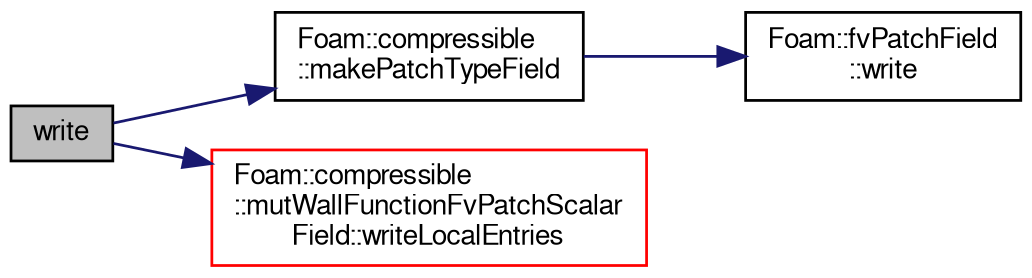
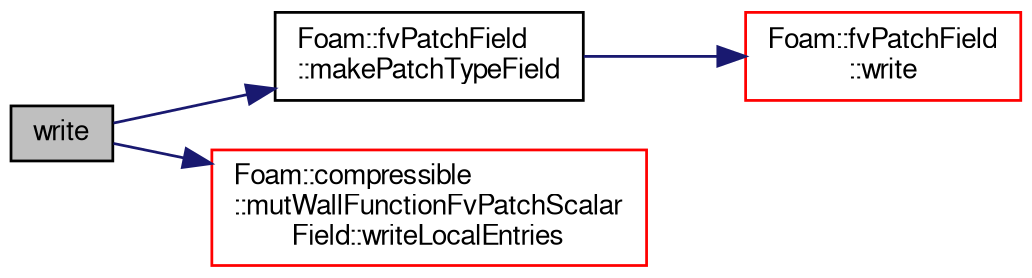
node "Foam::compressible ::makePatchTypeField": label "Foam::compressible ::makePatchTypeField" -> "Foam::fvPatchField ::makePatchTypeField"
node "Foam::fvPatchField ::write": color black -> red
